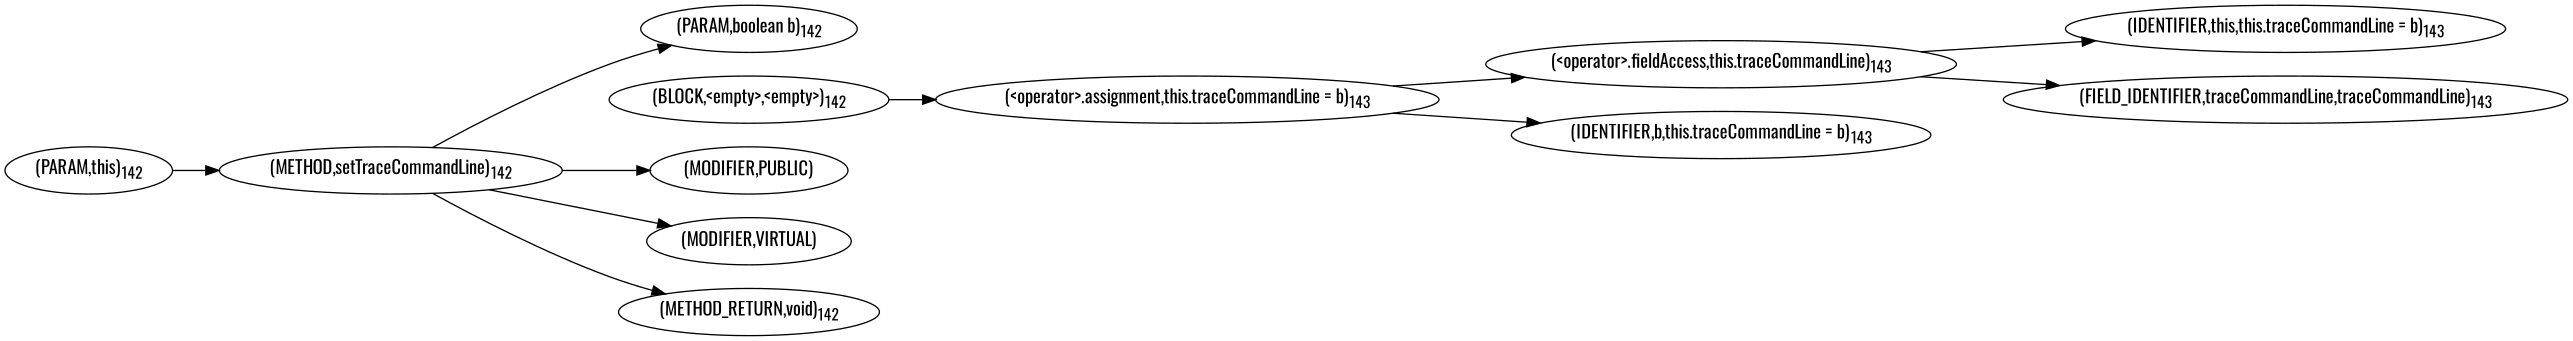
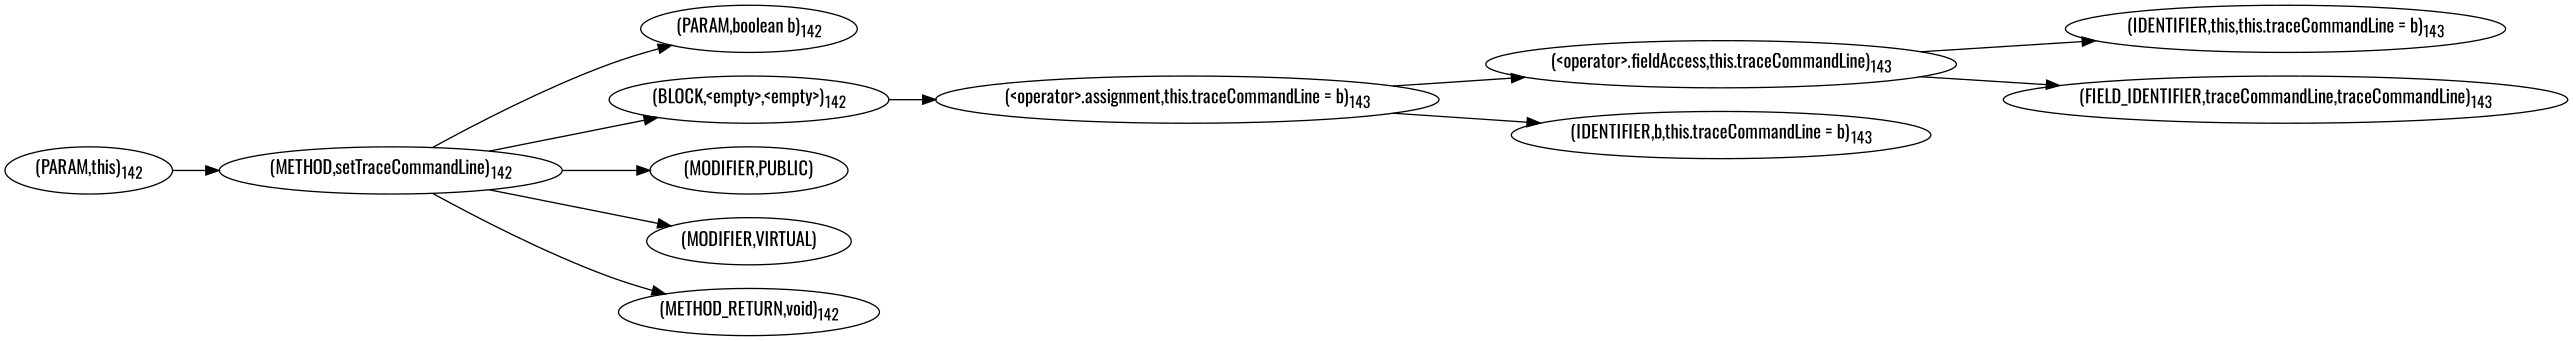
edge "(METHOD,setTraceCommandLine)" -> "(BLOCK,<empty>,<empty>)": added
